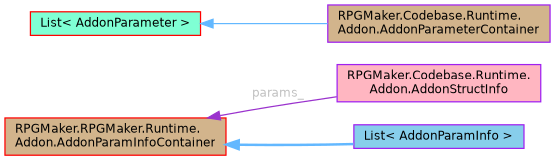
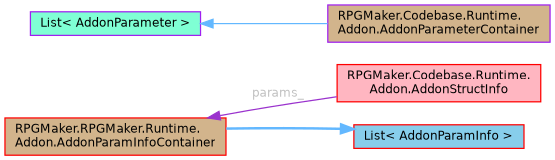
node "List< AddonParameter >": color red -> purple
node "RPGMaker.Codebase.Runtime. Addon.AddonStructInfo": color purple -> red
node "List< AddonParamInfo >": color purple -> red
edge "List< AddonParamInfo >" -> "RPGMaker.RPGMaker.Runtime. Addon.AddonParamInfoContainer": reversed
